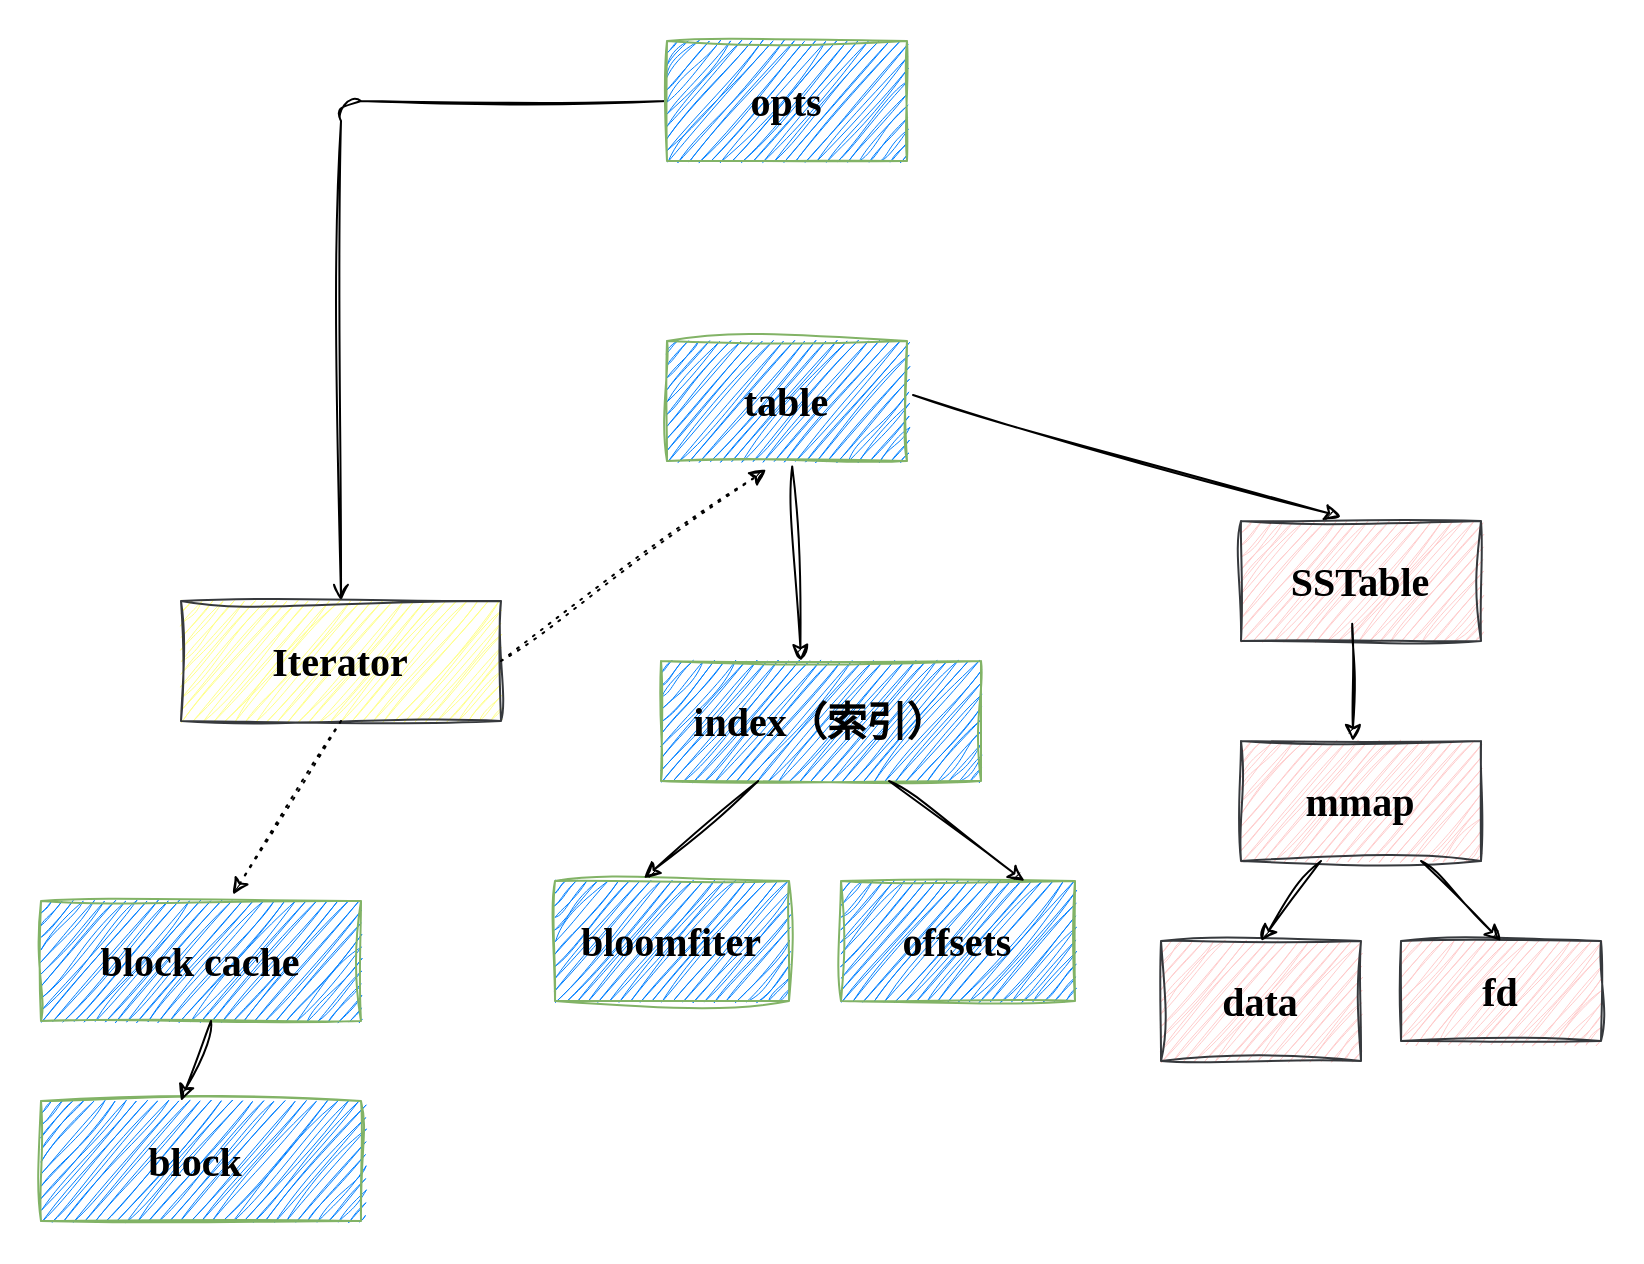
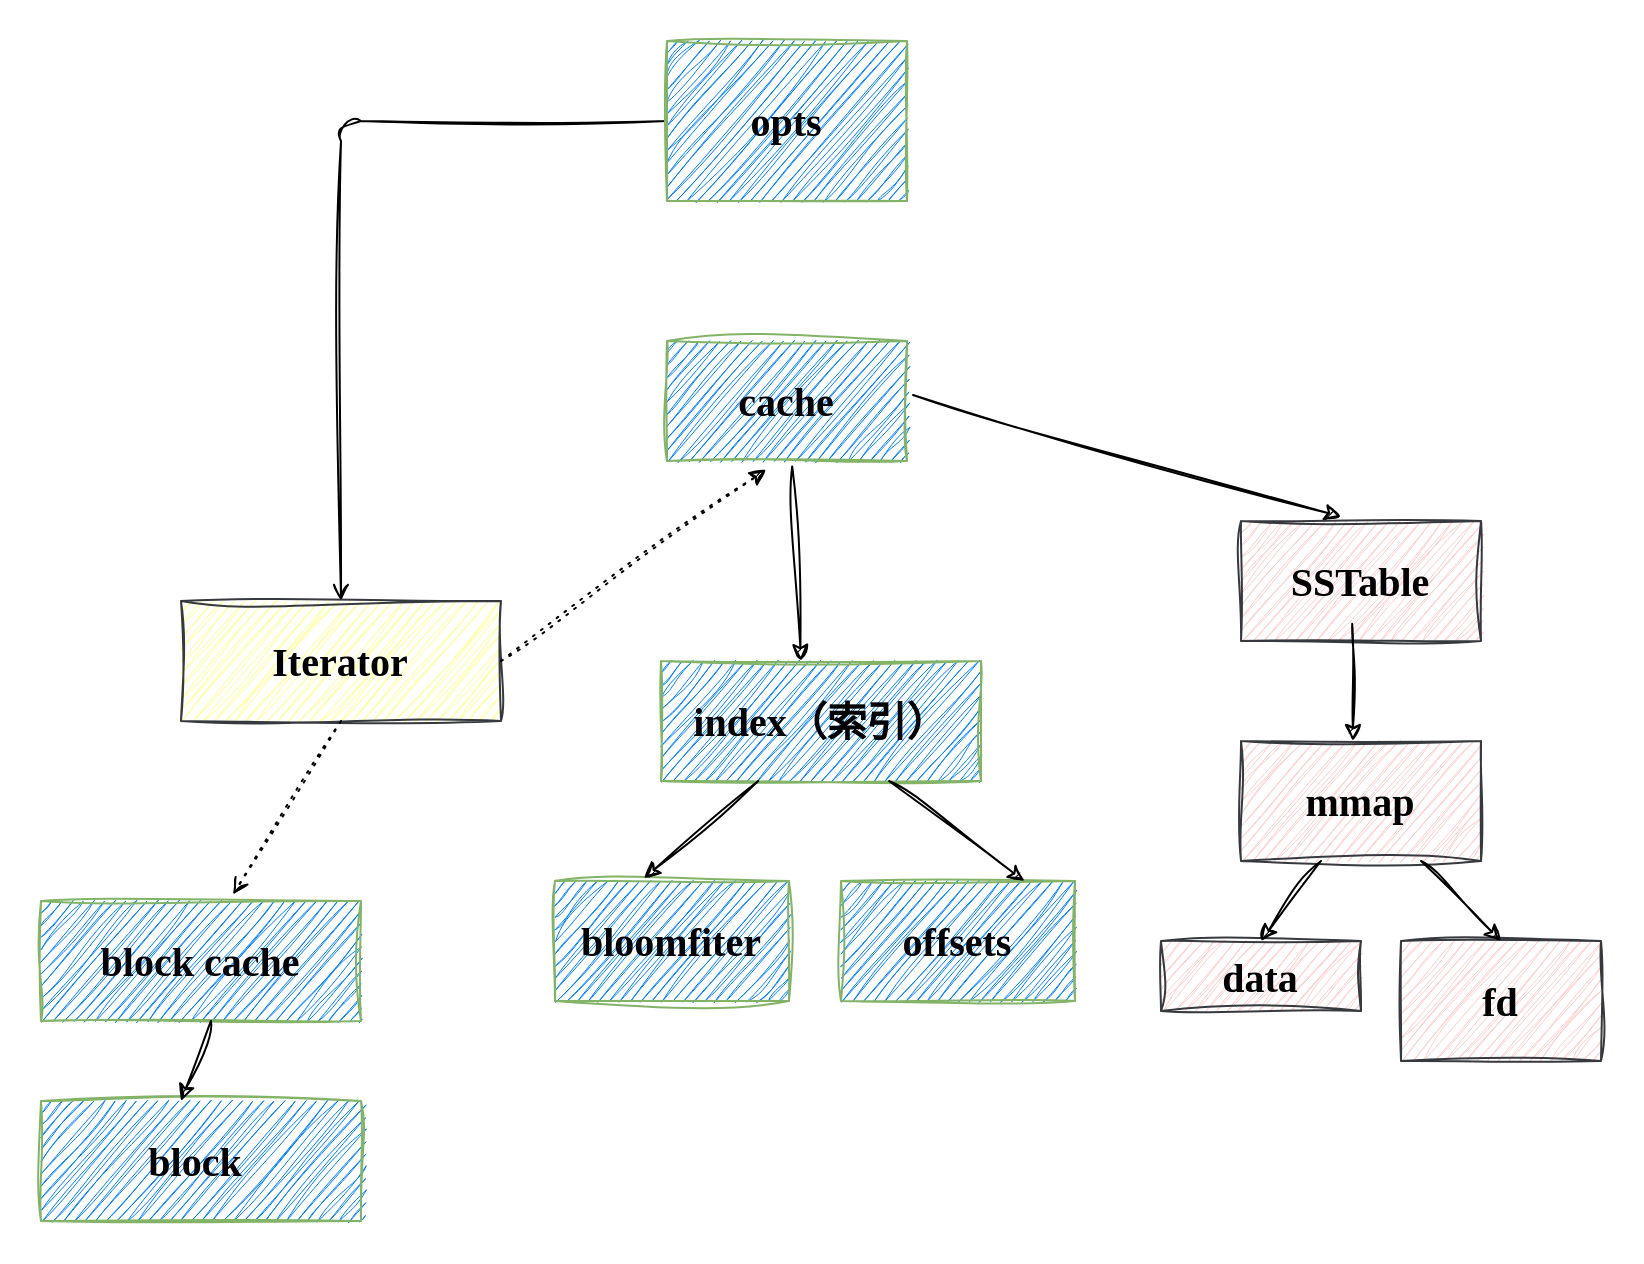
node "opts": size 240x120 -> 240x160
node "table": label "table" -> "cache"
edge "Iterator" -> "block cache": arrowhead classic -> open
node "fd": size 200x100 -> 200x120
node "data": size 200x120 -> 200x70
